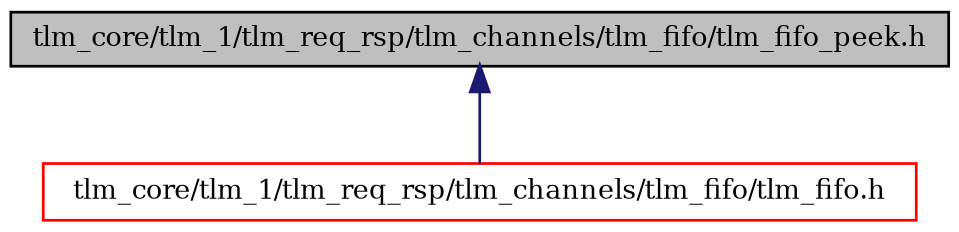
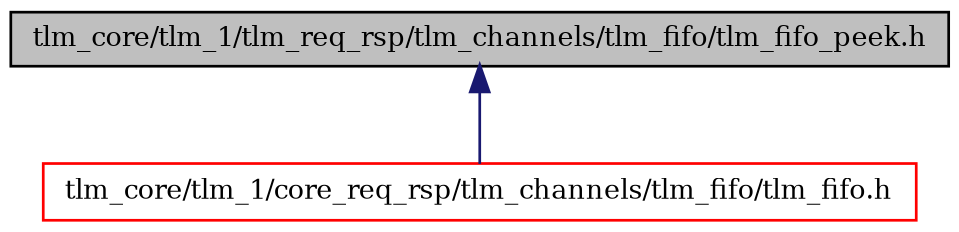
node "tlm_core/tlm_1/tlm_req_rsp/tlm_channels/tlm_fifo/tlm_fifo.h": label "tlm_core/tlm_1/tlm_req_rsp/tlm_channels/tlm_fifo/tlm_fifo.h" -> "tlm_core/tlm_1/core_req_rsp/tlm_channels/tlm_fifo/tlm_fifo.h"
